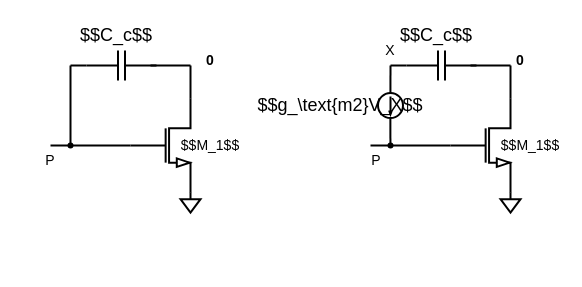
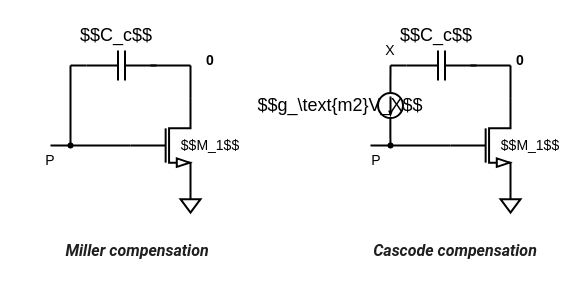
node "Miller compensation": added
node "Cascode compensation": added
